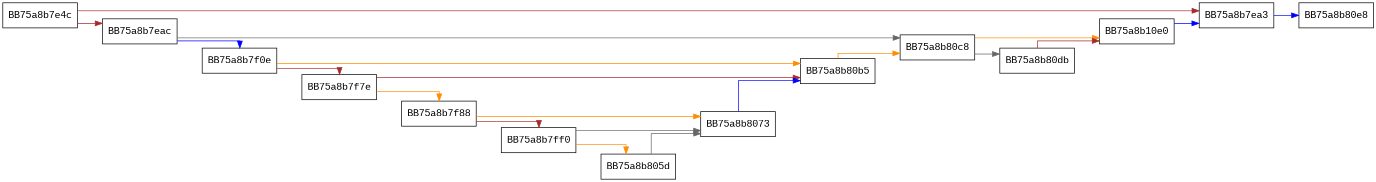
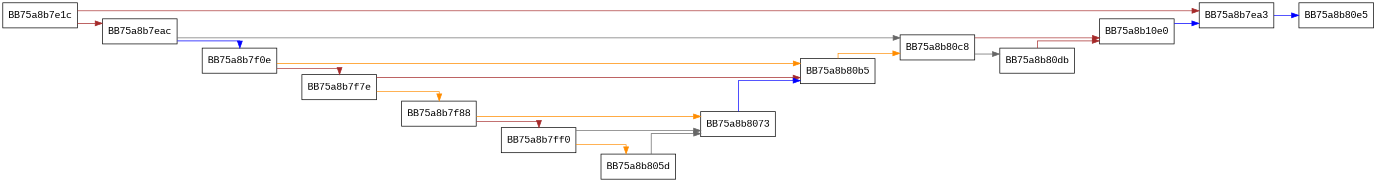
node "BB75a8b7e4c": label "BB75a8b7e4c" -> "BB75a8b7e1c"
node "BB75a8b80e8": label "BB75a8b80e8" -> "BB75a8b80e5"
edge "BB75a8b80c8" -> "BB75a8b10e0": color darkorange -> brown
